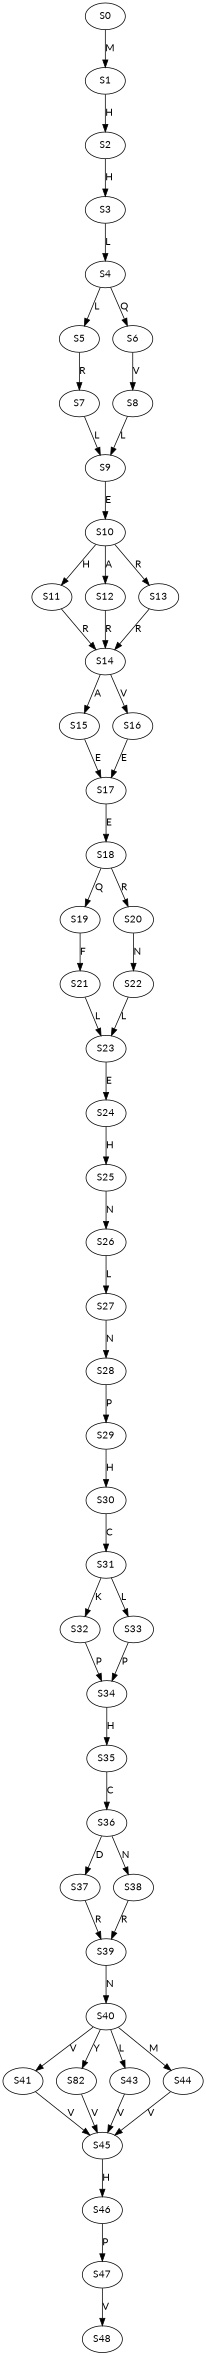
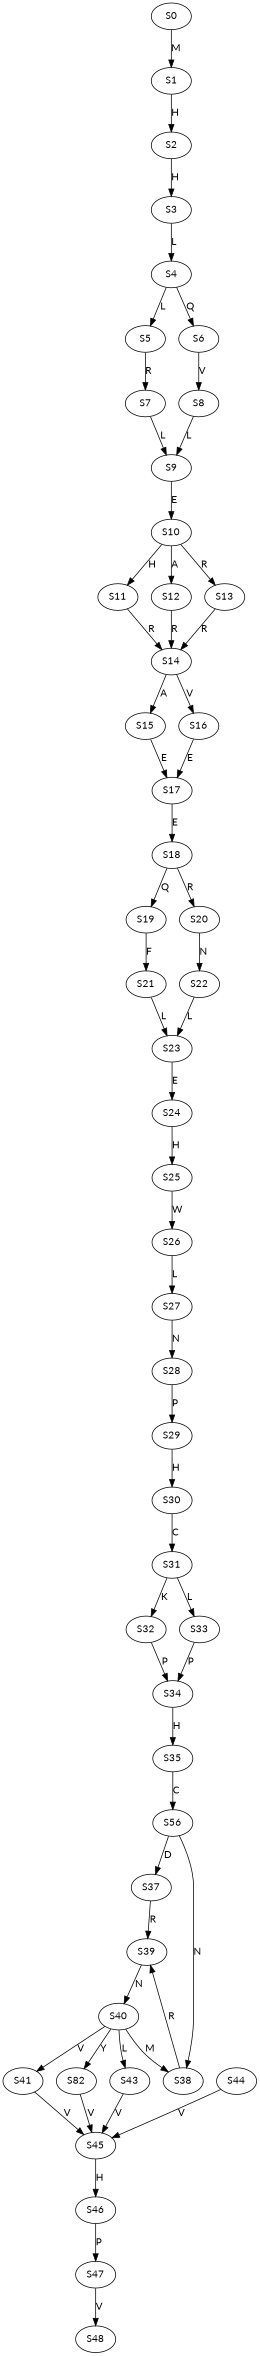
edge "S25" -> "S26": label "N" -> "W"
node "S36": label "S36" -> "S56"
edge "S40" -> "S44": now "S40" -> "S38"
